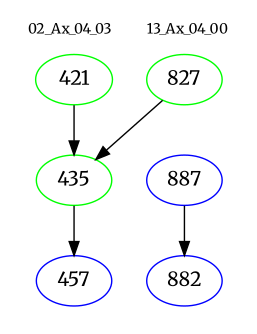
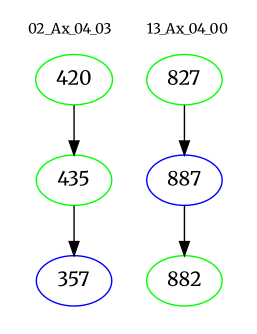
node "421": label "421" -> "420"
edge "827" -> "435": now "827" -> "887"
node "457": label "457" -> "357"
node "882": color blue -> green
